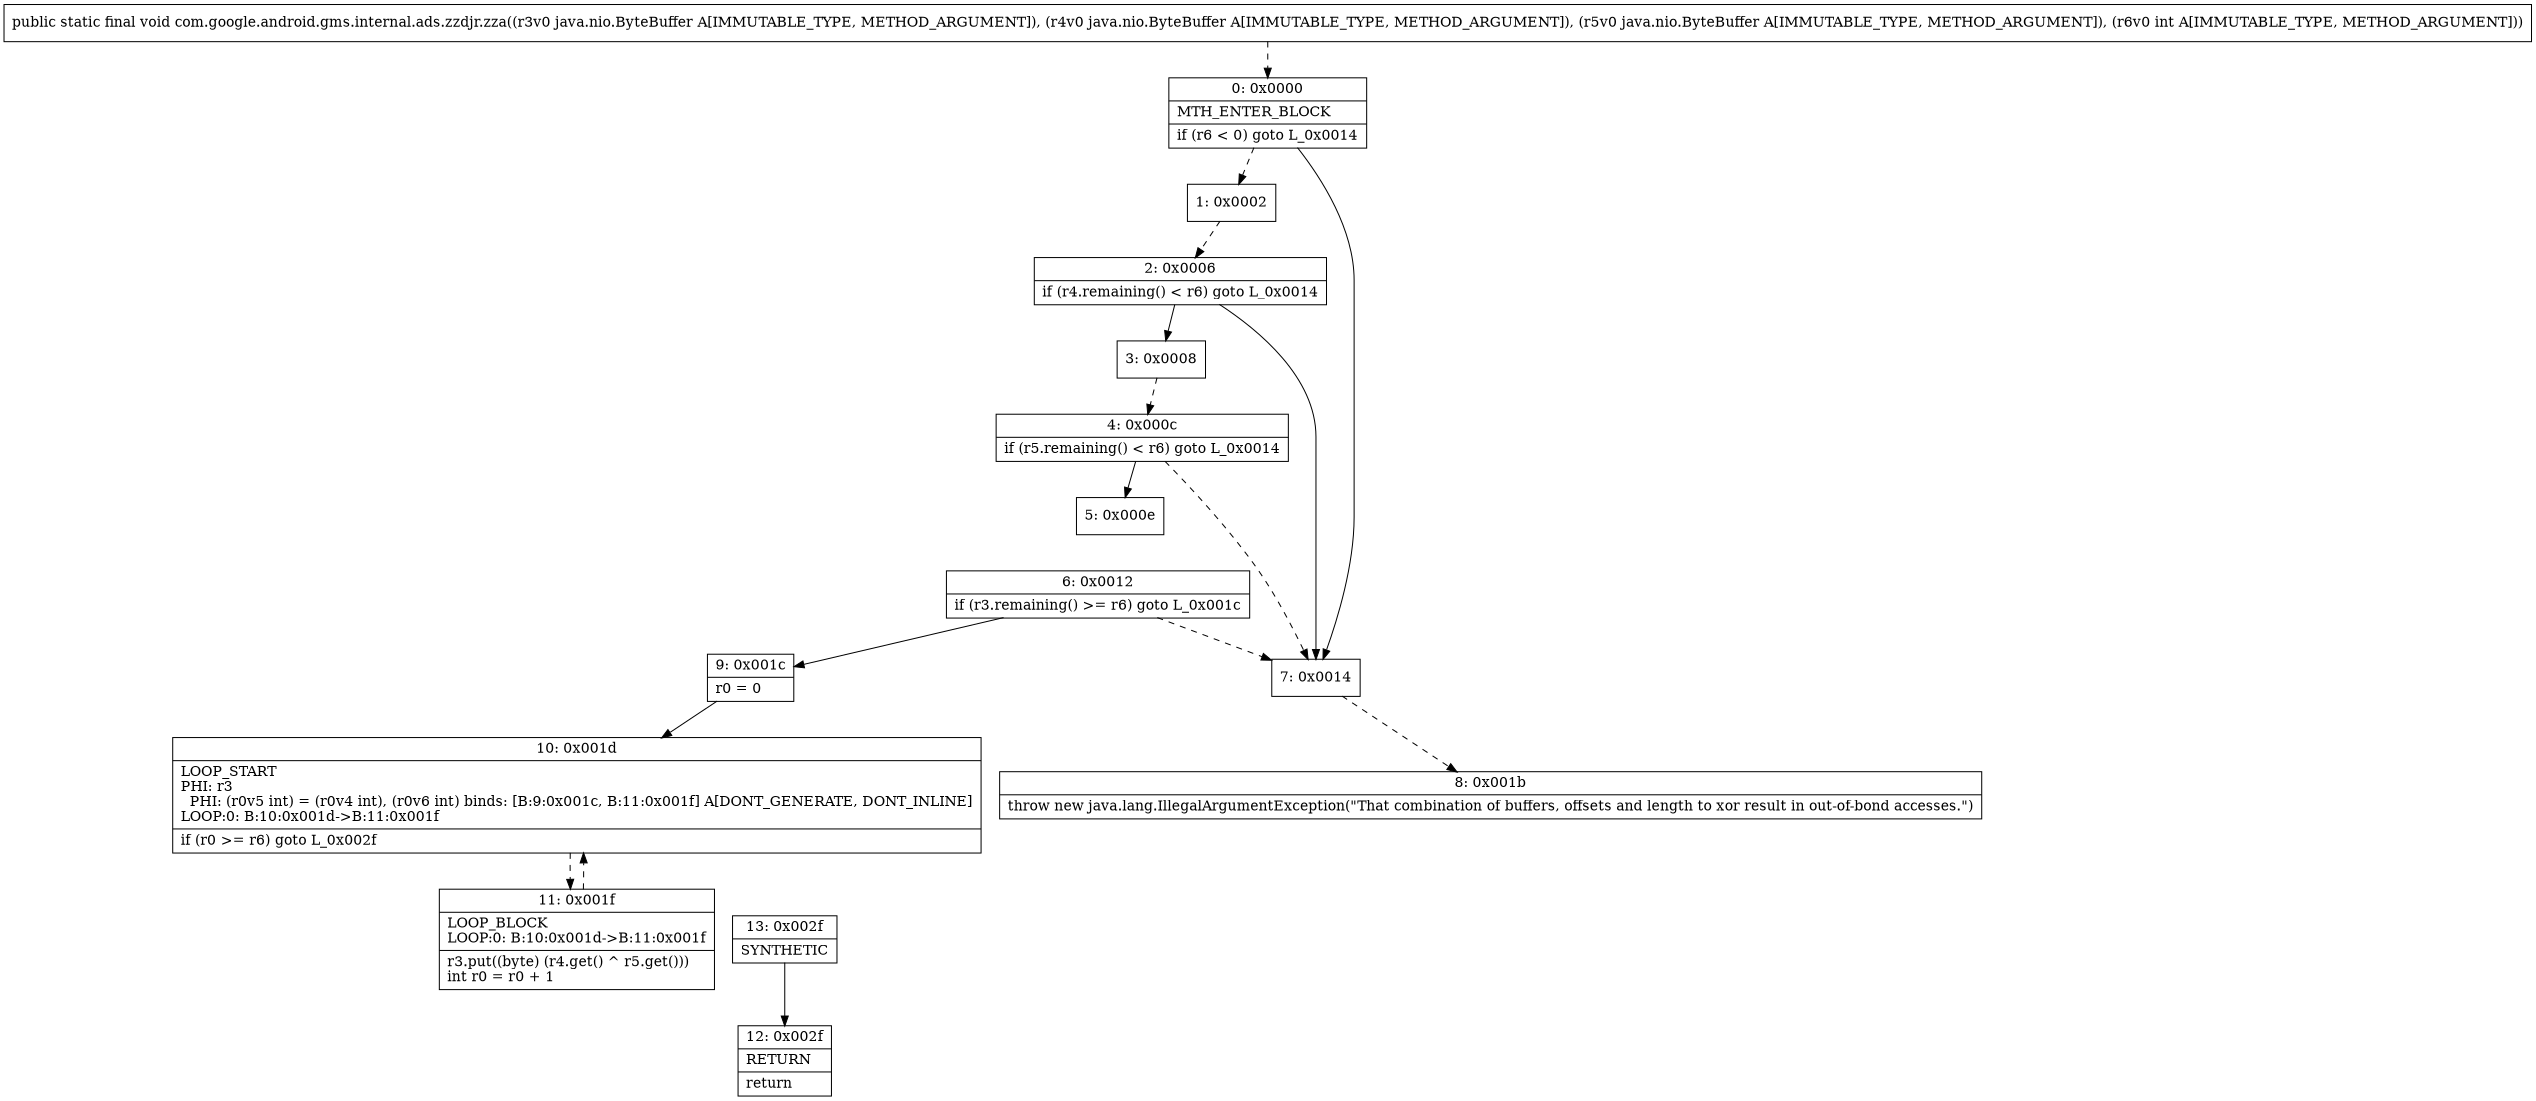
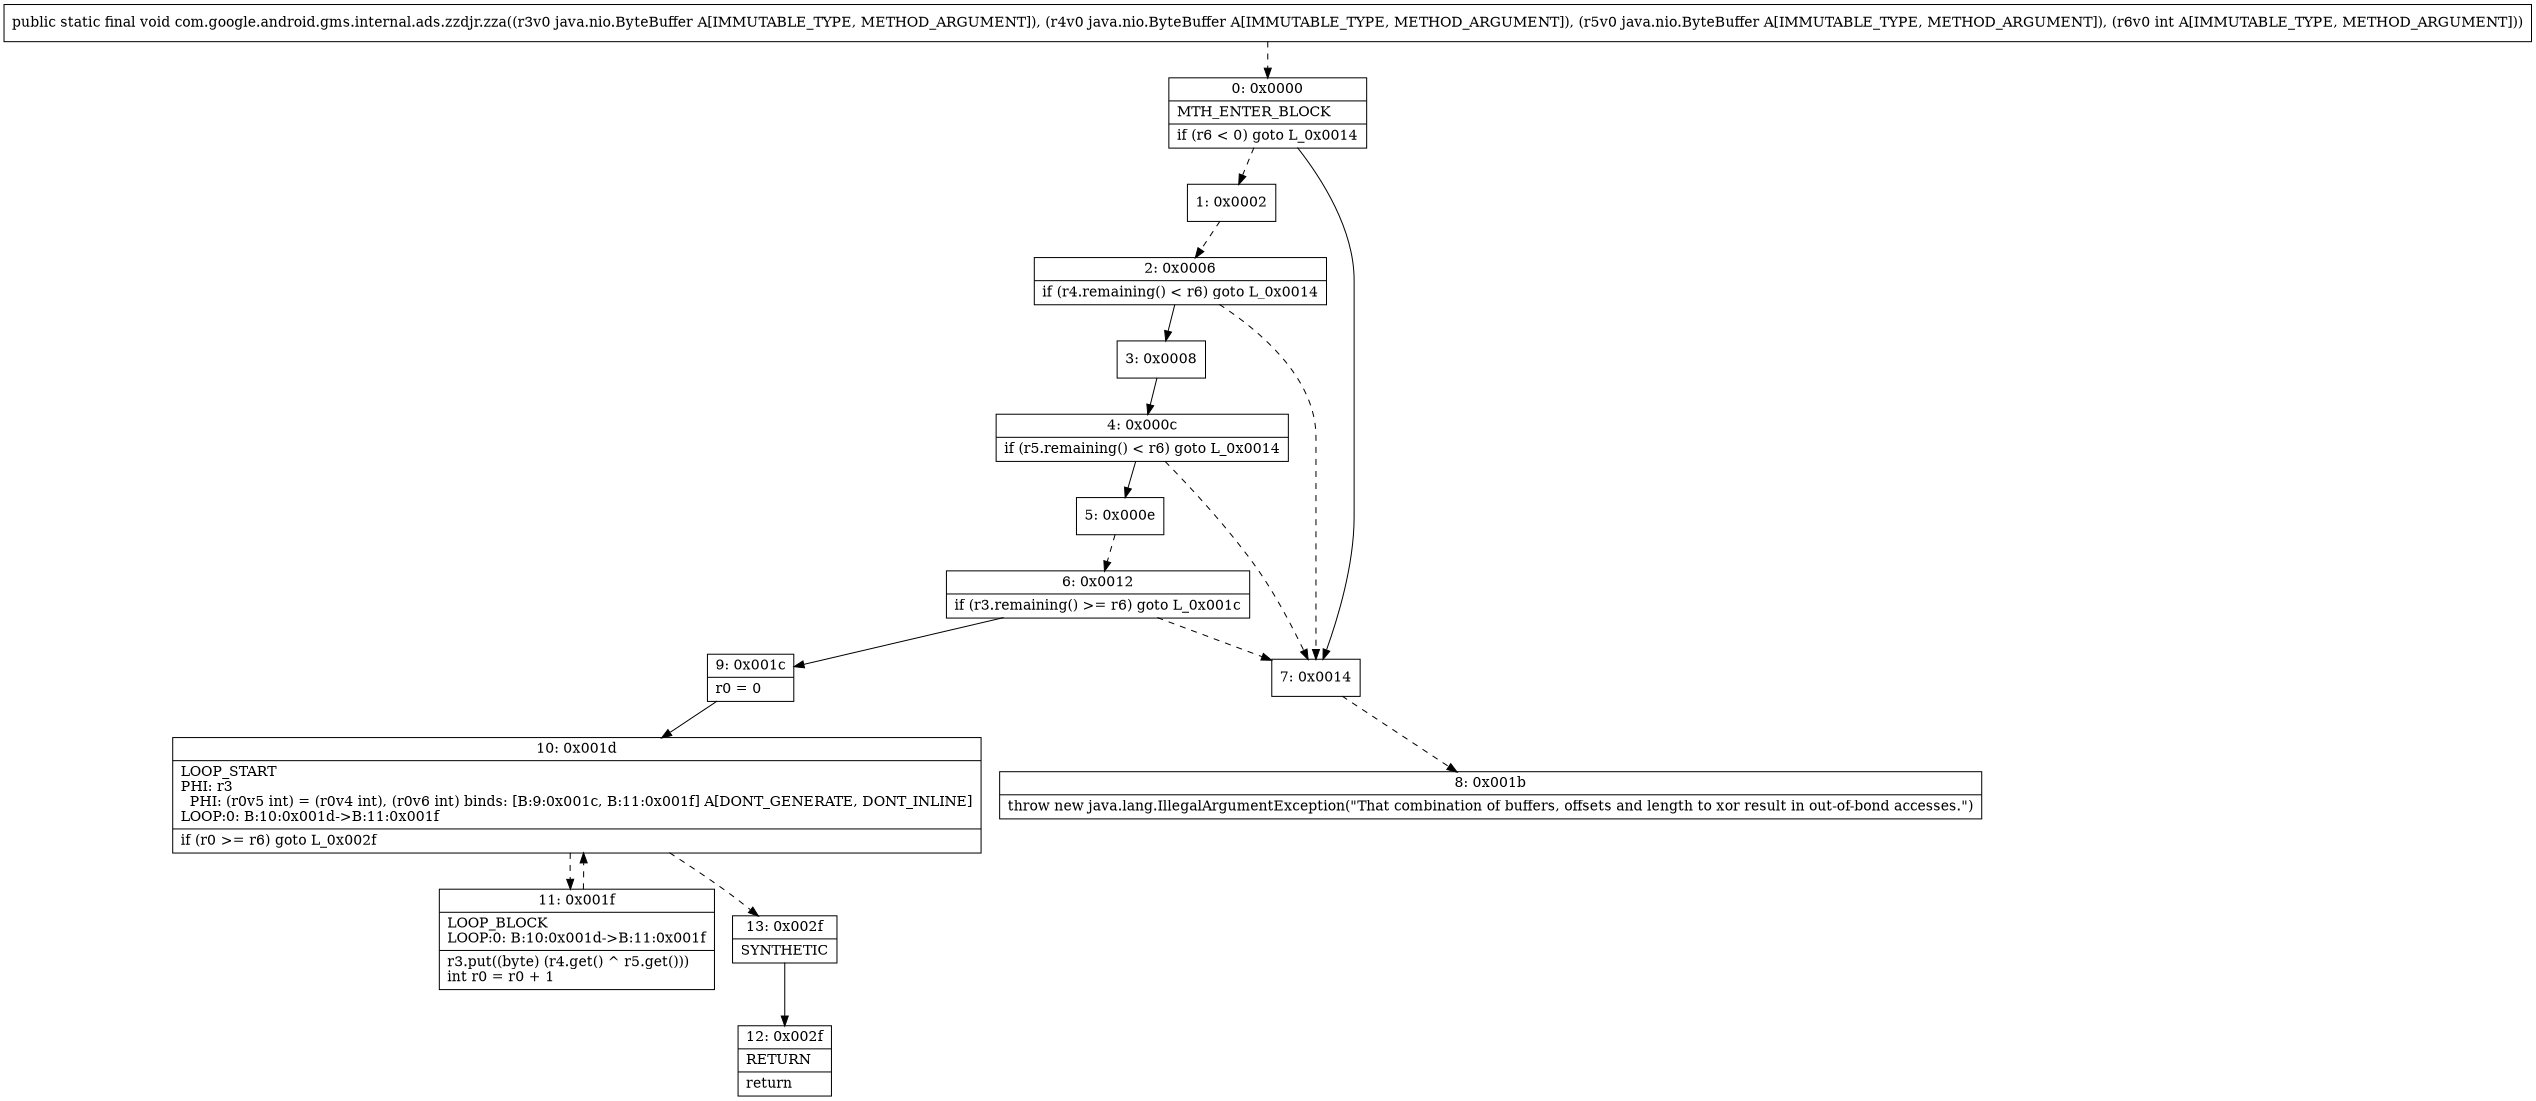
edge "3: 0x0008" -> "4: 0x000c": style dashed -> solid
edge "2: 0x0006" -> "7: 0x0014": style solid -> dashed
edge "5: 0x000e" -> "6: 0x0012": added
edge "10: 0x001d" -> "13: 0x002f": added
